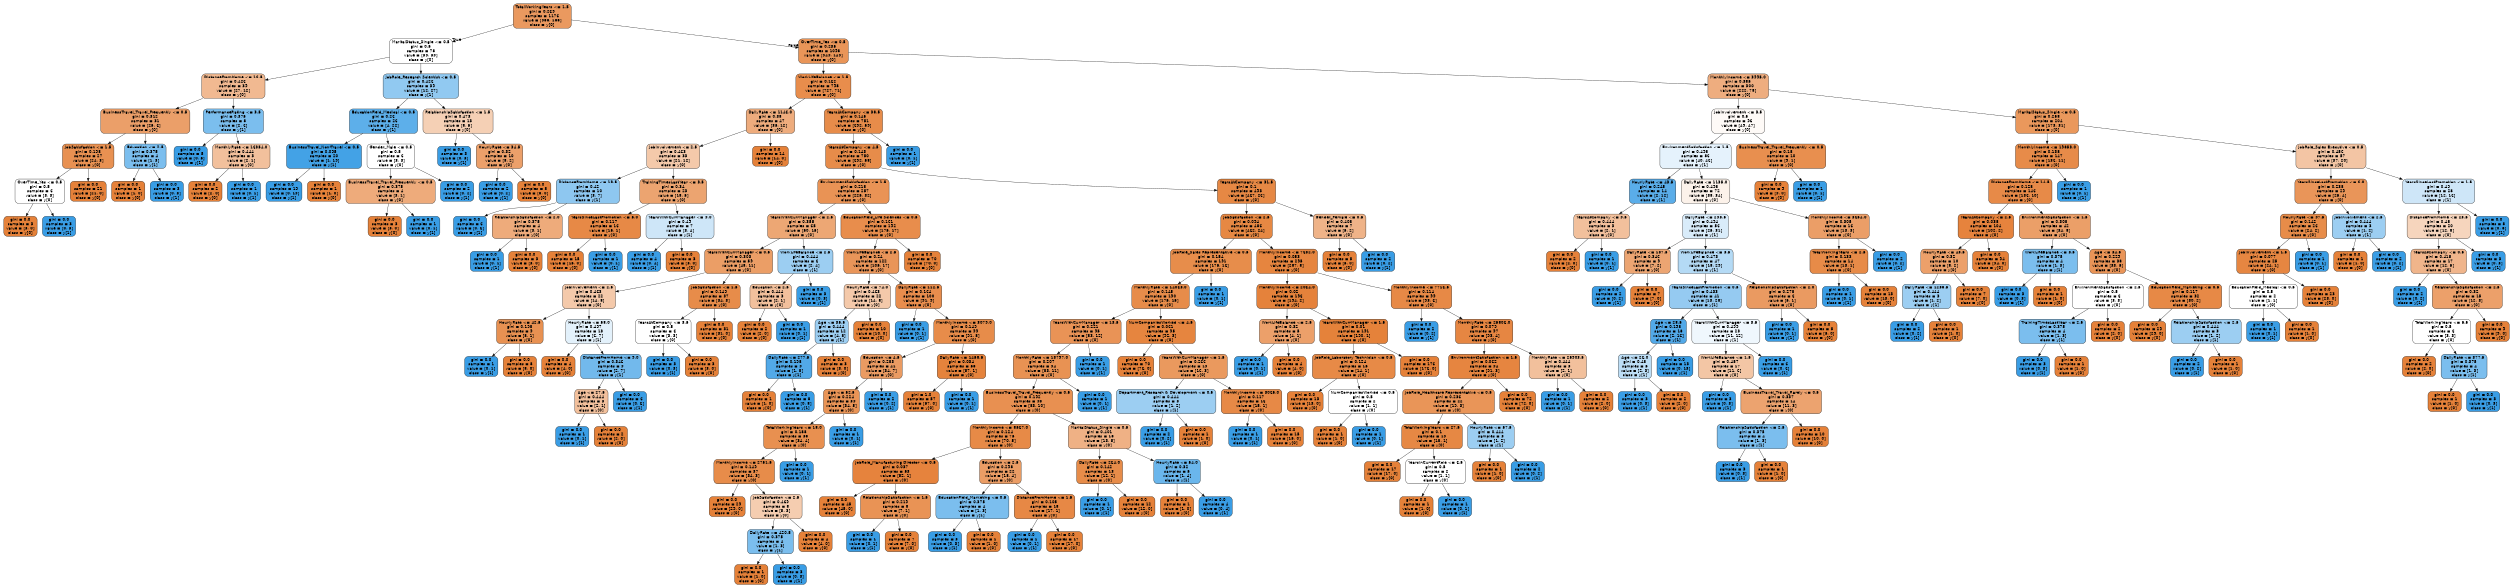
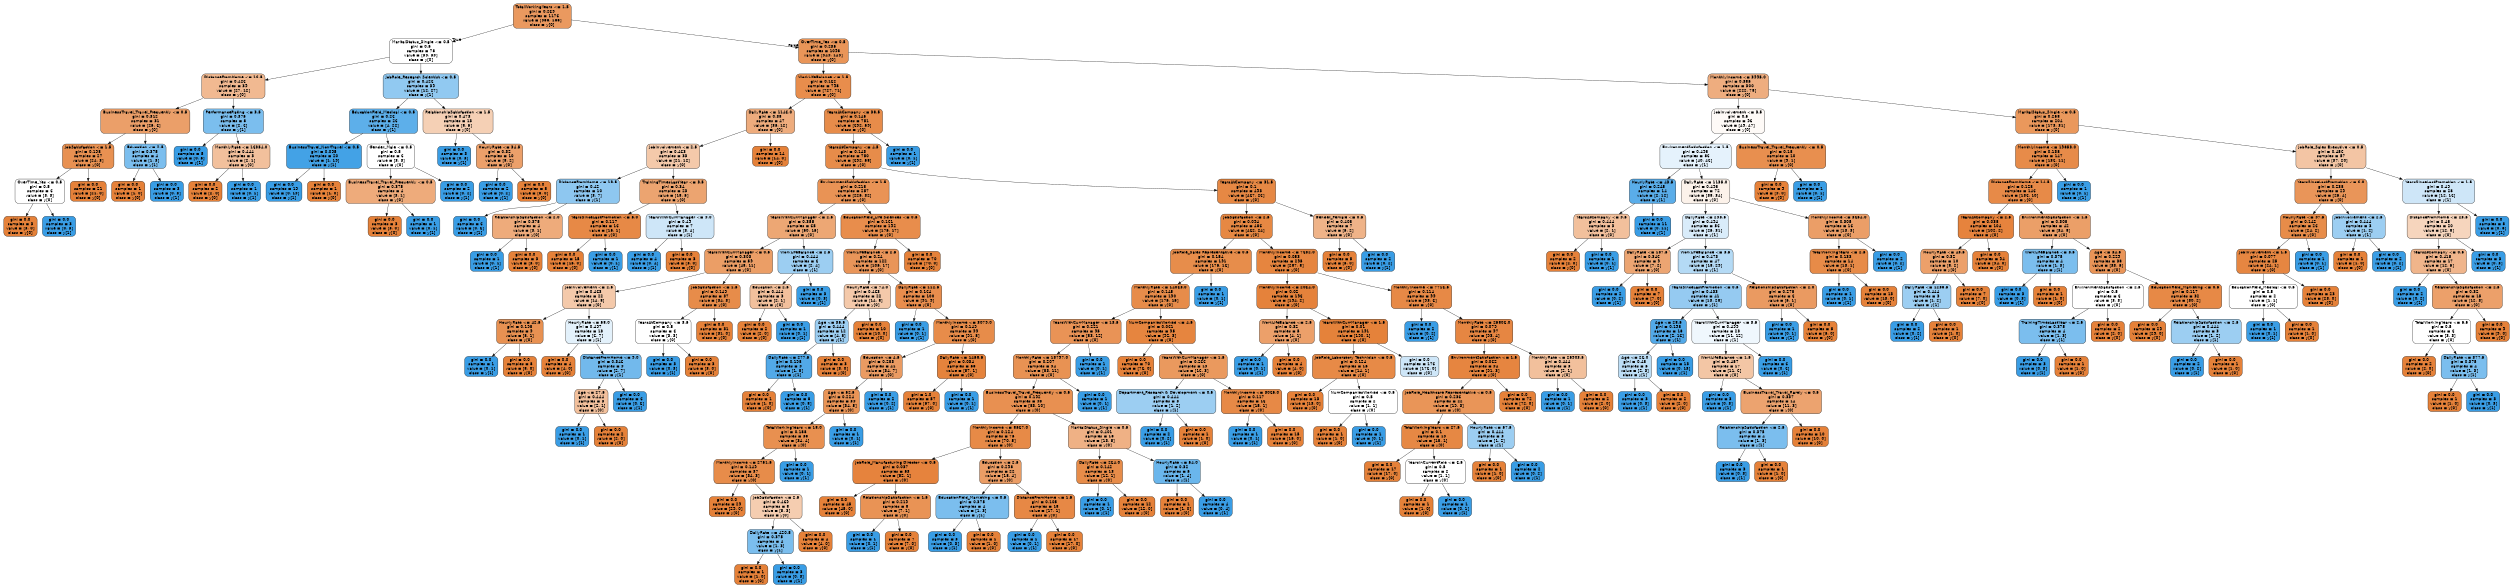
node "gini = 0.0 samples = 11 value = [0, 11] class = y[1]": added
node "gini = 0.0 samples = 176 value = [176, 0] class = y[0]": fillcolor #e58139 -> #cee6f8
